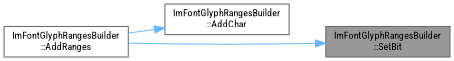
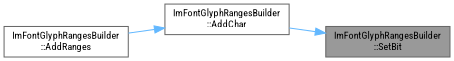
edge "ImFontGlyphRangesBuilder ::AddRanges" -> "ImFontGlyphRangesBuilder ::SetBit": now "ImFontGlyphRangesBuilder ::AddChar" -> "ImFontGlyphRangesBuilder ::SetBit"
